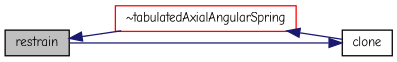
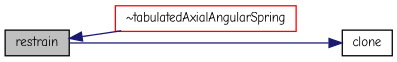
edge "clone" -> "~tabulatedAxialAngularSpring": removed
